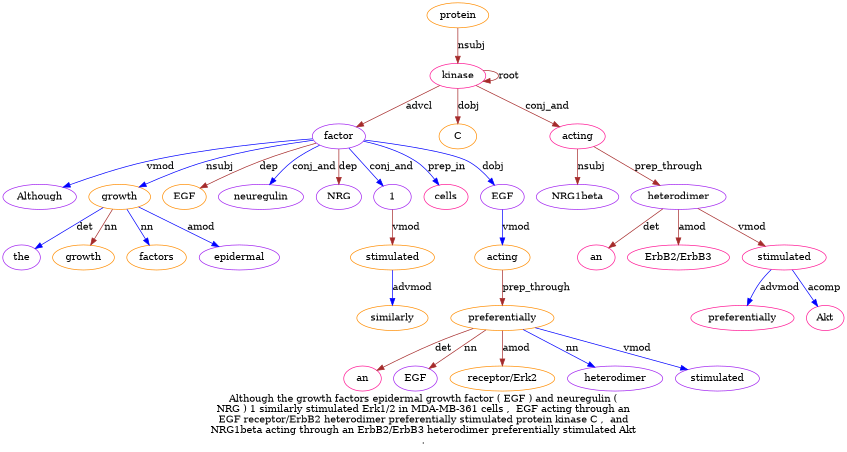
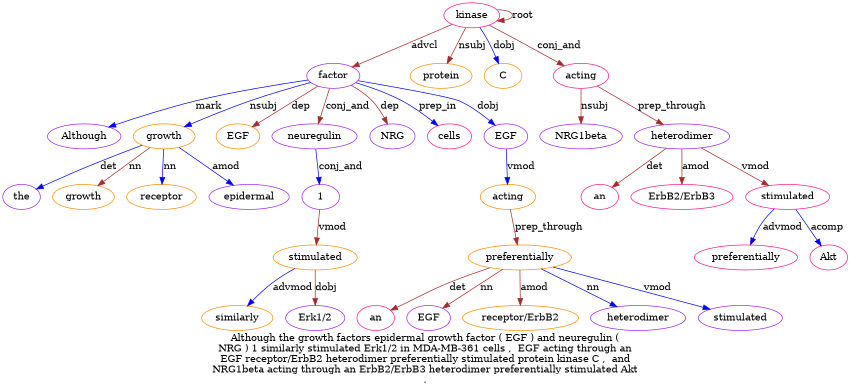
edge "protein" -> "kinase": reversed
edge "kinase" -> "C": color brown -> blue
edge "factor" -> "neuregulin": color blue -> brown
edge "factor" -> "1": now "neuregulin" -> "1"
edge "factor" -> "Although": label "vmod" -> "mark"
node "factors": label "factors" -> "receptor"
node "Erk1/2": added
node "receptor/Erk2": label "receptor/Erk2" -> "receptor/ErbB2"
